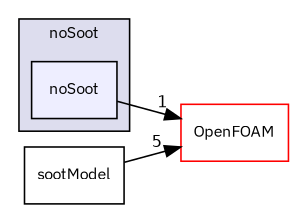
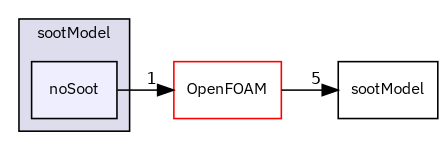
cluster "noSoot": label "noSoot" -> "sootModel"
edge "sootModel" -> "OpenFOAM": reversed
